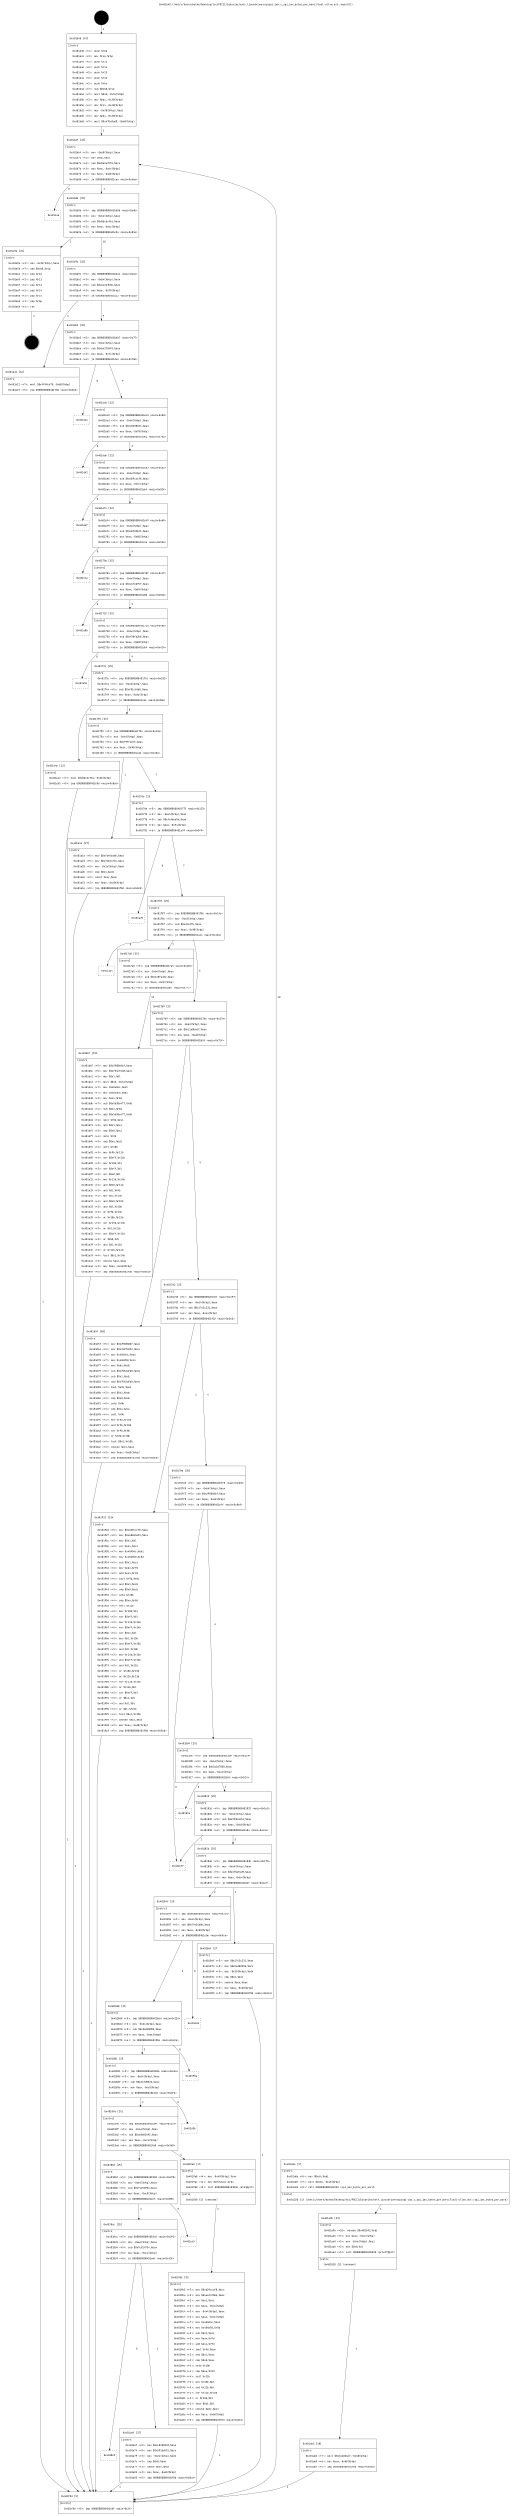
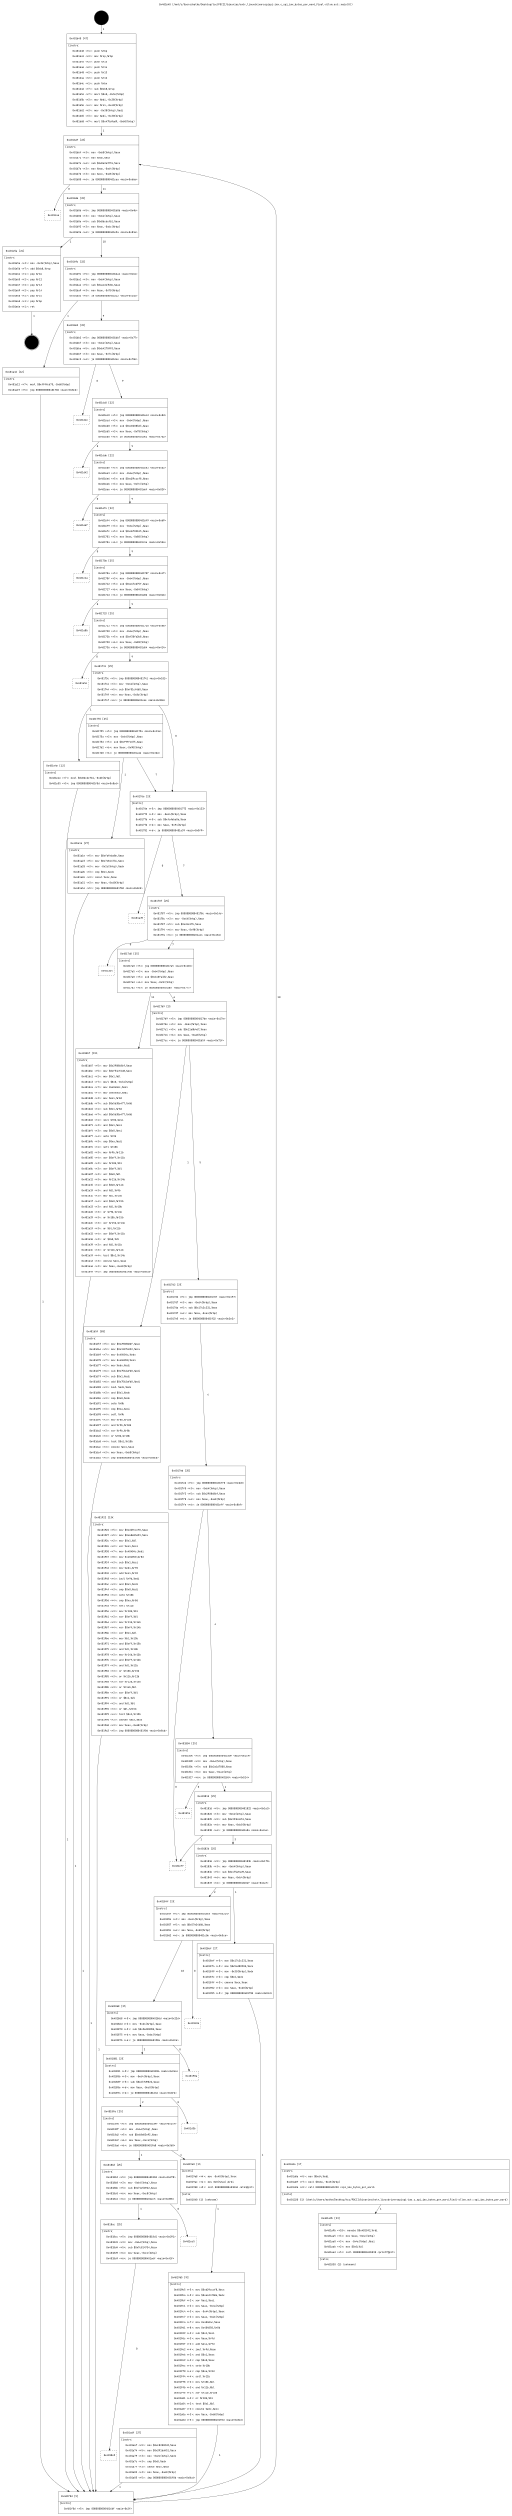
edge "0x40166f [23]" -> "0x401686 [22]": label " 4" -> " 11"
edge "0x40173c [25]" -> "0x401755 [25]": now "0x40173c [25]" -> "0x40176e [25]"
edge "0x401787 [25]" -> "0x4017b9 [25]": now "0x4017a0 [25]" -> "0x4017b9 [25]"
edge "0x4017d2 [25]" -> "0x401922 [134]": removed, label "1"
edge "0x40184f [25]" -> "0x401868 [25]": label " 2" -> " 10"
edge "0x4018cc [25]" -> "0x401a6f [27]": removed, label "1"
node "0x401ab2 [18]": removed
